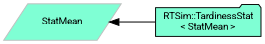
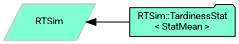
node "StatMean": label "StatMean" -> "RTSim"
